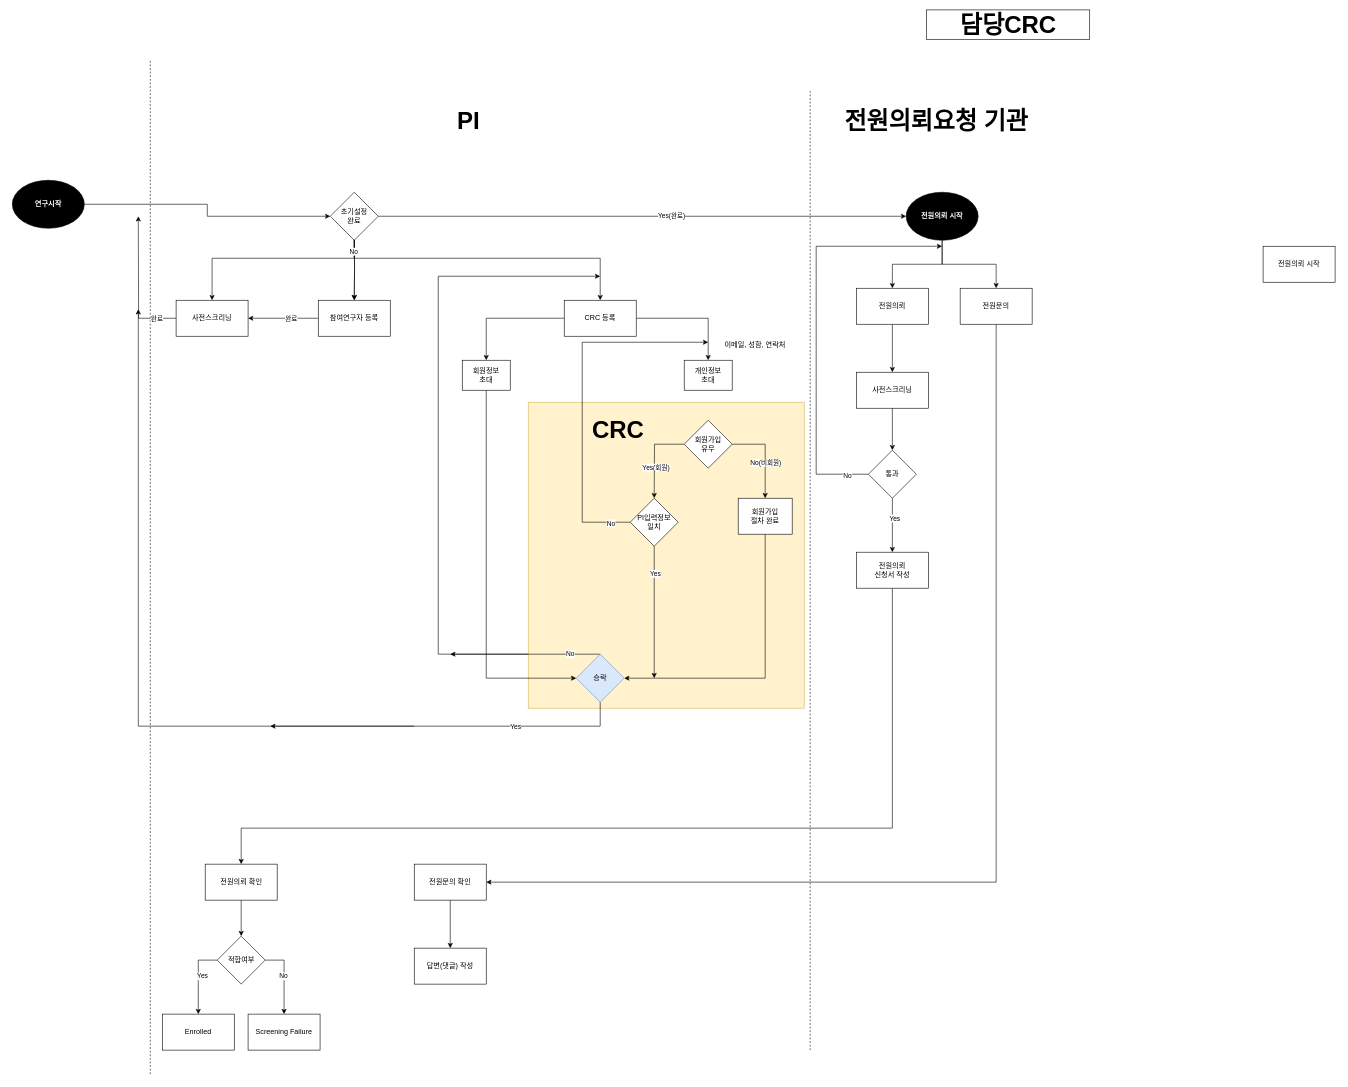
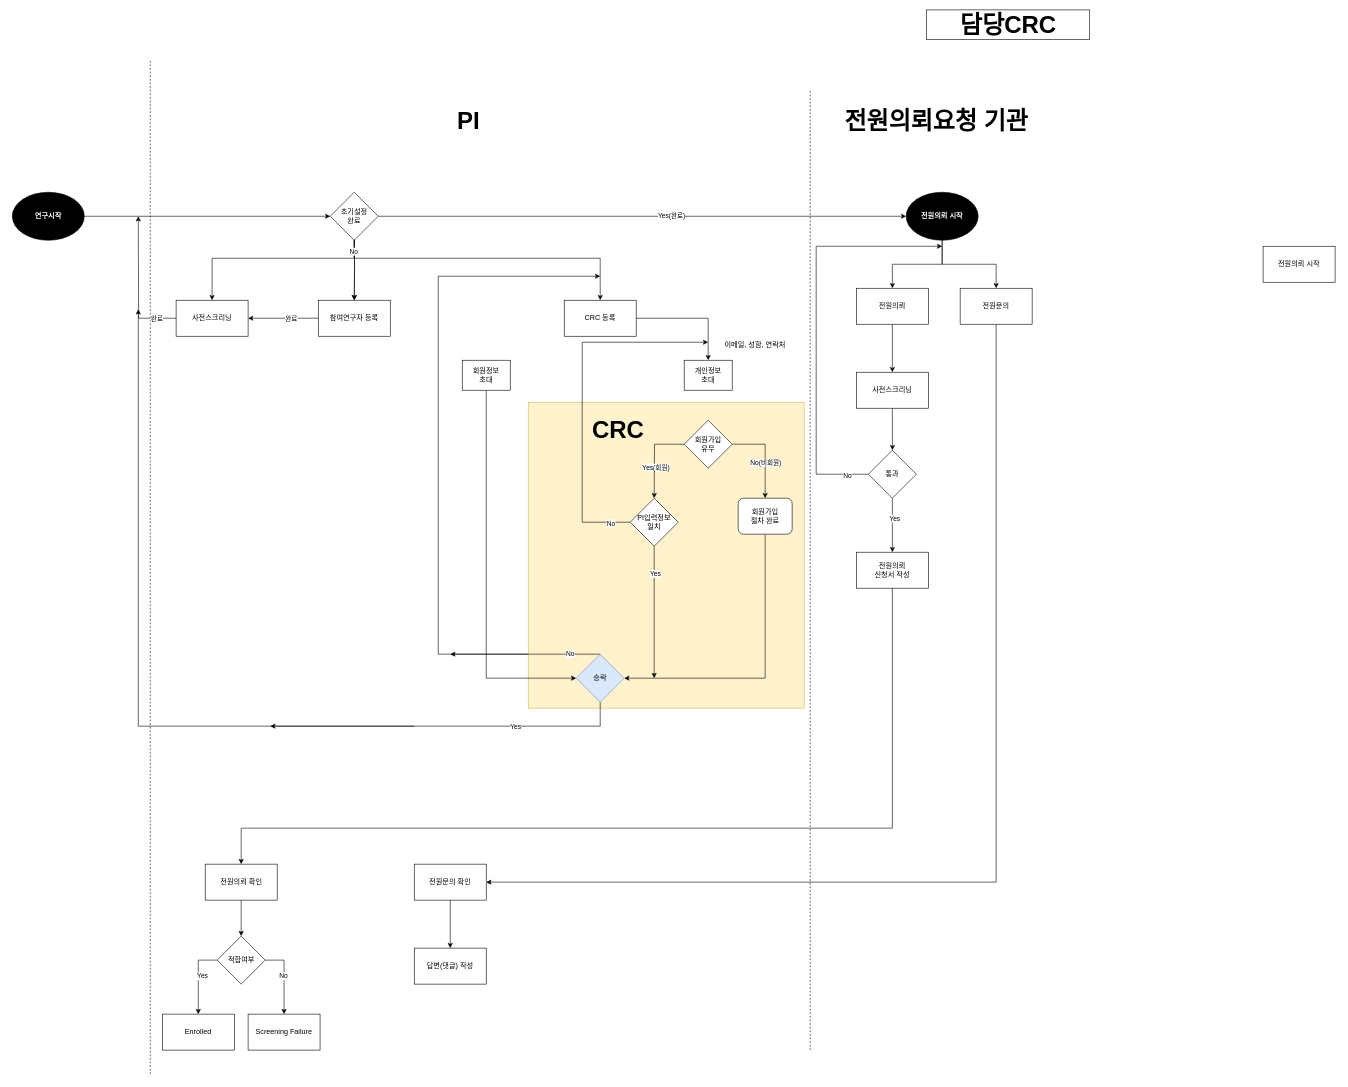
node "연구시작": moved (48, 204) -> (48, 216)
edge "CRC 등록" -> "회원정보 초대": removed
node "회원가입 절차 완료": shape rectangle -> rounded rectangle
